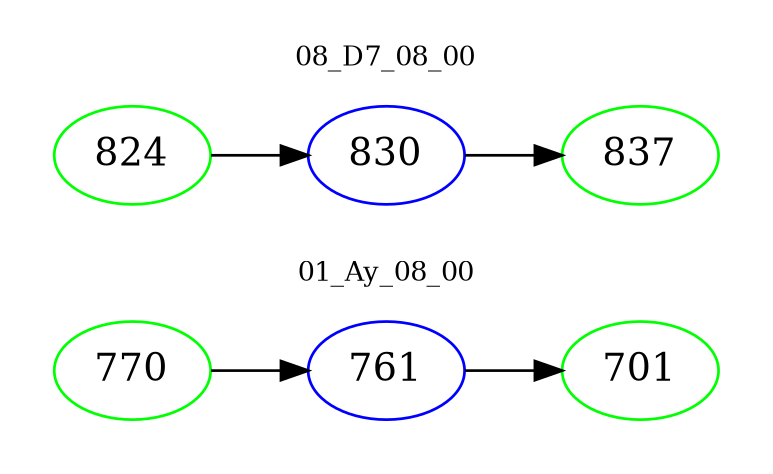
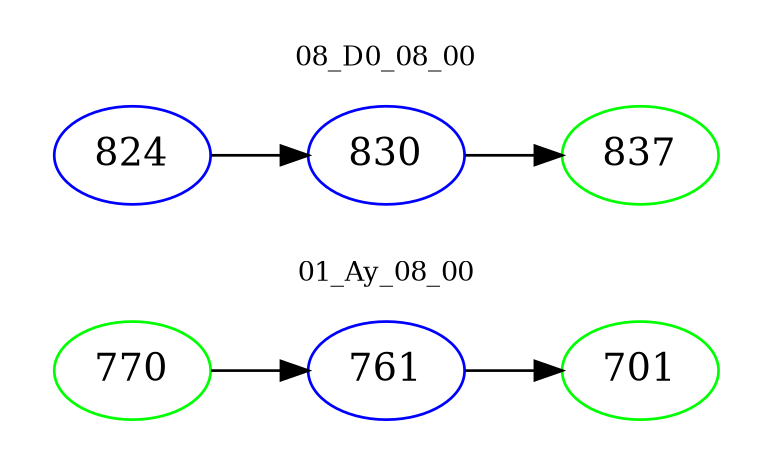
cluster "08_D7_08_00": label "08_D7_08_00" -> "08_D0_08_00"
node "824": color green -> blue
